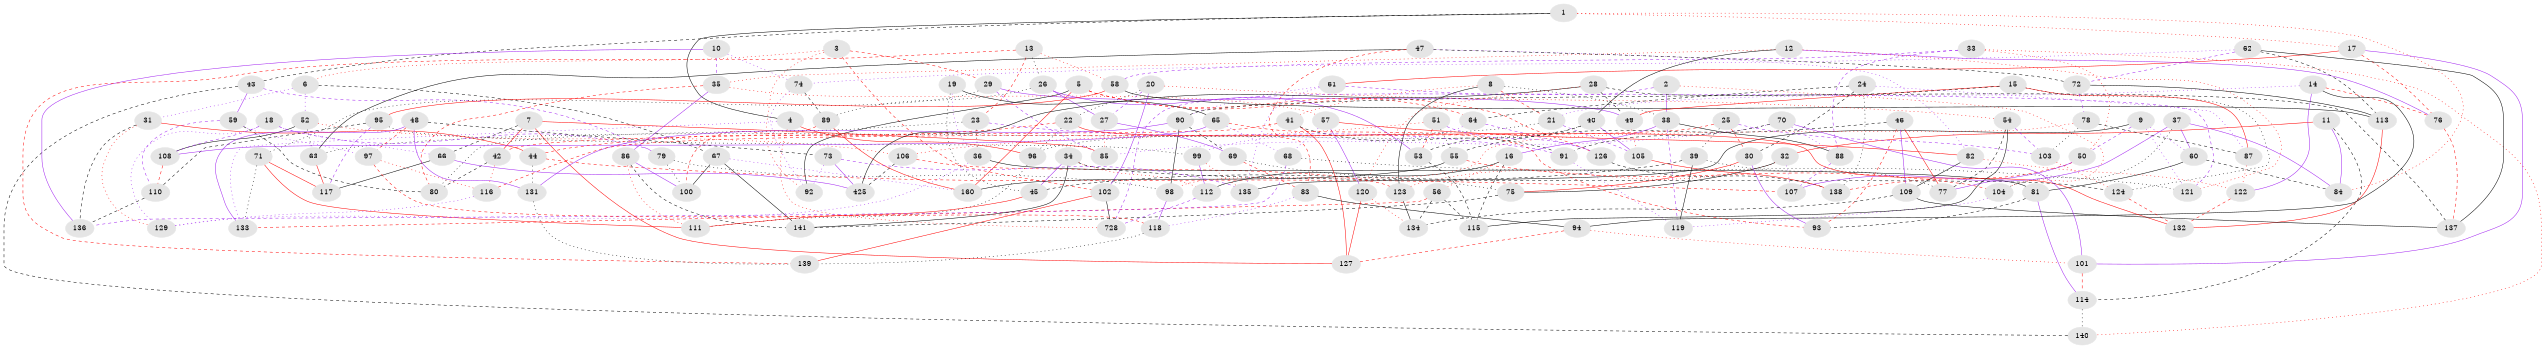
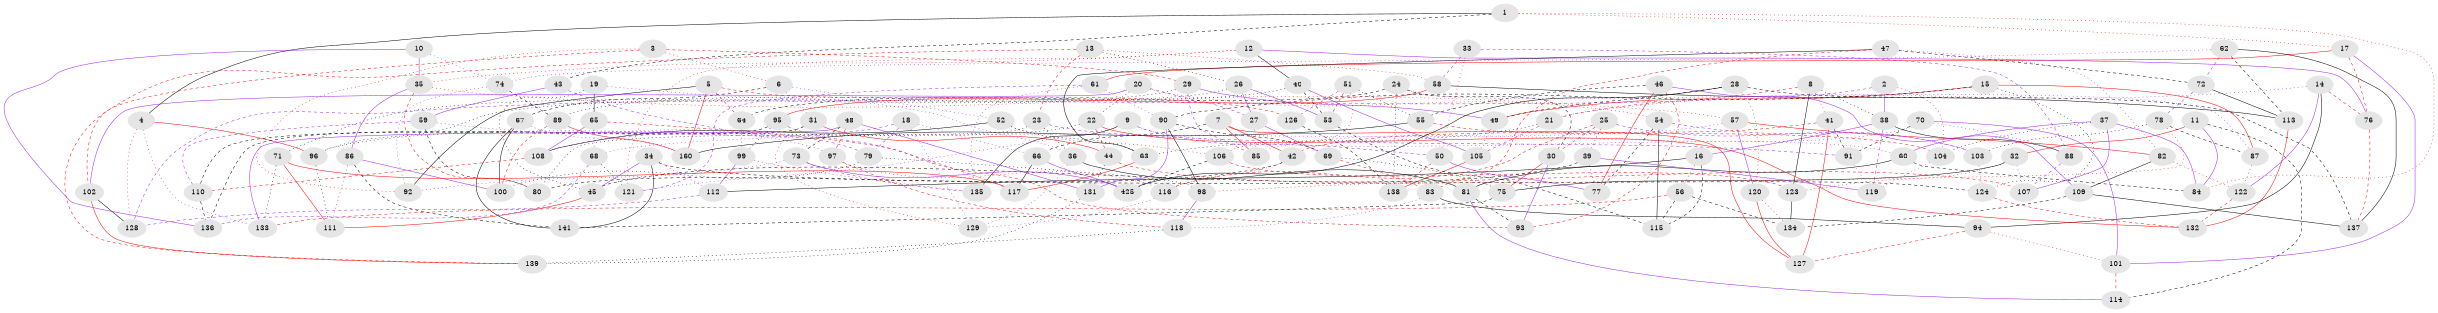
edge "10" -- "35": style dashed -> solid
edge "64" -- "126": removed
edge "39" -- "119": color black -> purple
node "728": label "728" -> "128"
node "140": removed
